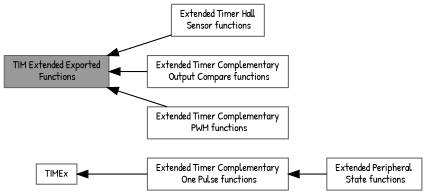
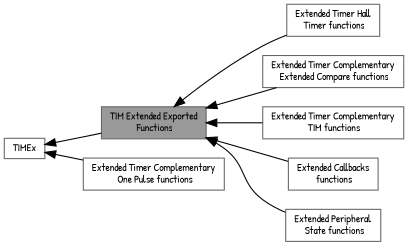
node "Extended Timer Hall Sensor functions": label "Extended Timer Hall Sensor functions" -> "Extended Timer Hall Timer functions"
node "Extended Timer Complementary Output Compare functions": label "Extended Timer Complementary Output Compare functions" -> "Extended Timer Complementary Extended Compare functions"
node "Extended Timer Complementary PWM functions": label "Extended Timer Complementary PWM functions" -> "Extended Timer Complementary TIM functions"
edge "TIM Extended Exported Functions" -> "TIMEx": added
edge "Extended Peripheral State functions" -> "Extended Timer Complementary One Pulse functions": now "Extended Peripheral State functions" -> "TIM Extended Exported Functions"
node "Extended Callbacks functions": added
